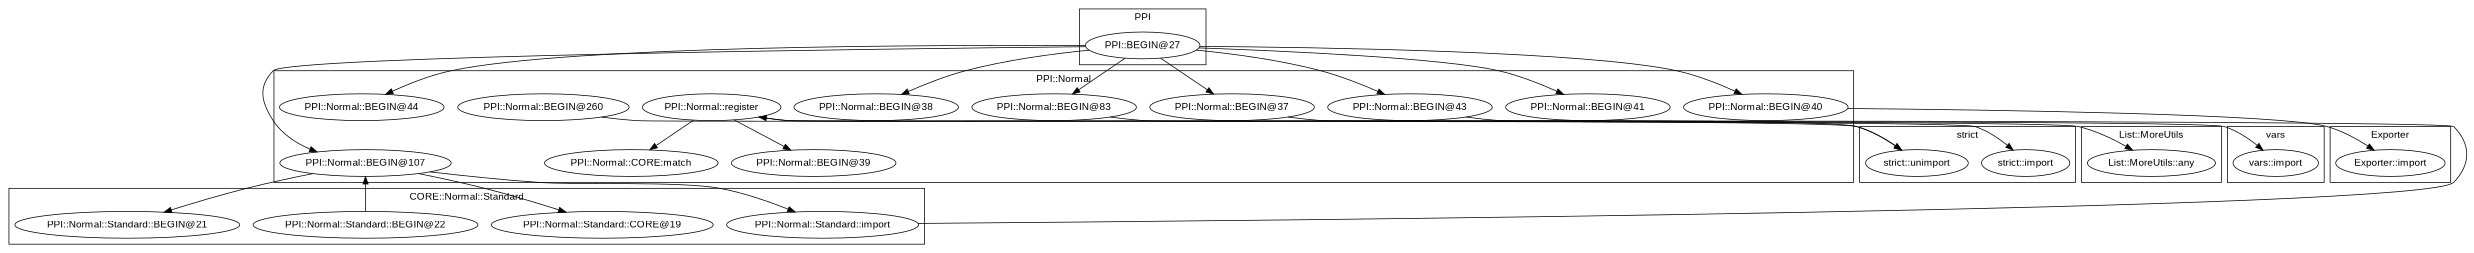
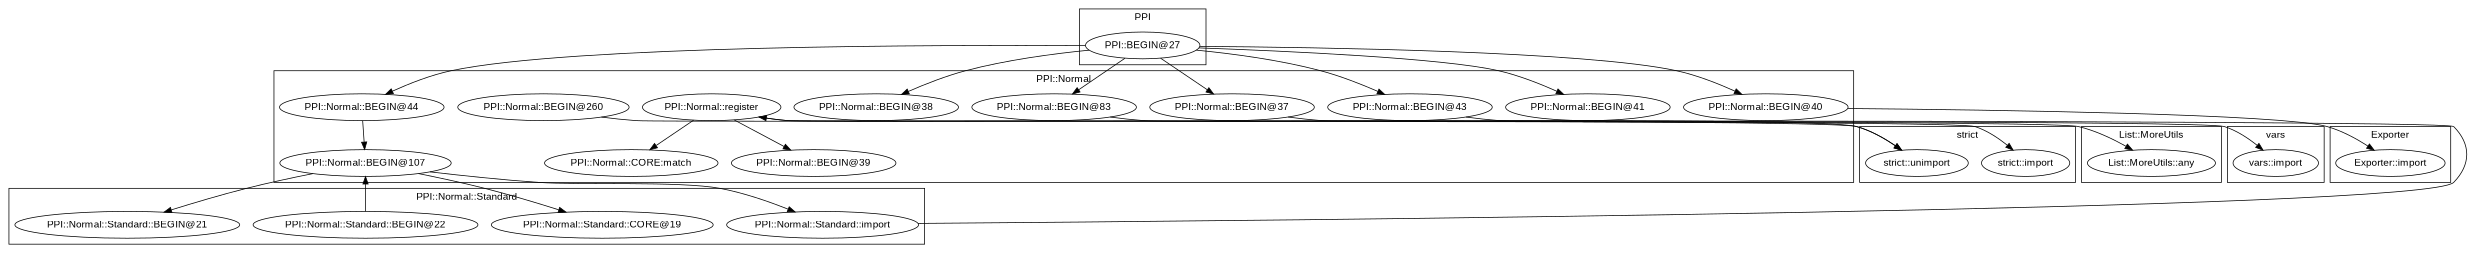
edge "PPI::BEGIN@27" -> "PPI::Normal::BEGIN@107": now "PPI::Normal::BEGIN@44" -> "PPI::Normal::BEGIN@107"
cluster "CORE::Normal::Standard": label "CORE::Normal::Standard" -> "PPI::Normal::Standard"
